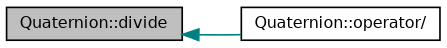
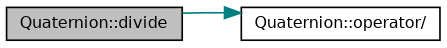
edge "Quaternion::operator/" -> "Quaternion::divide": reversed
